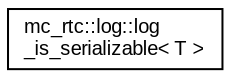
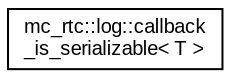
node "mc_rtc::log::log _is_serializable< T >": label "mc_rtc::log::log _is_serializable< T >" -> "mc_rtc::log::callback _is_serializable< T >"
